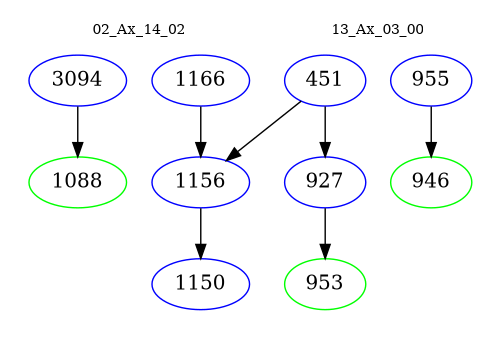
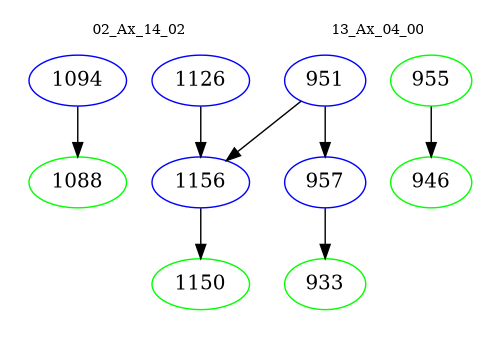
cluster "13_Ax_03_00": label "13_Ax_03_00" -> "13_Ax_04_00"
node "3094": label "3094" -> "1094"
node "1166": label "1166" -> "1126"
node "451": label "451" -> "951"
node "955": color blue -> green
node "927": label "927" -> "957"
node "1150": color blue -> green
node "953": label "953" -> "933"
